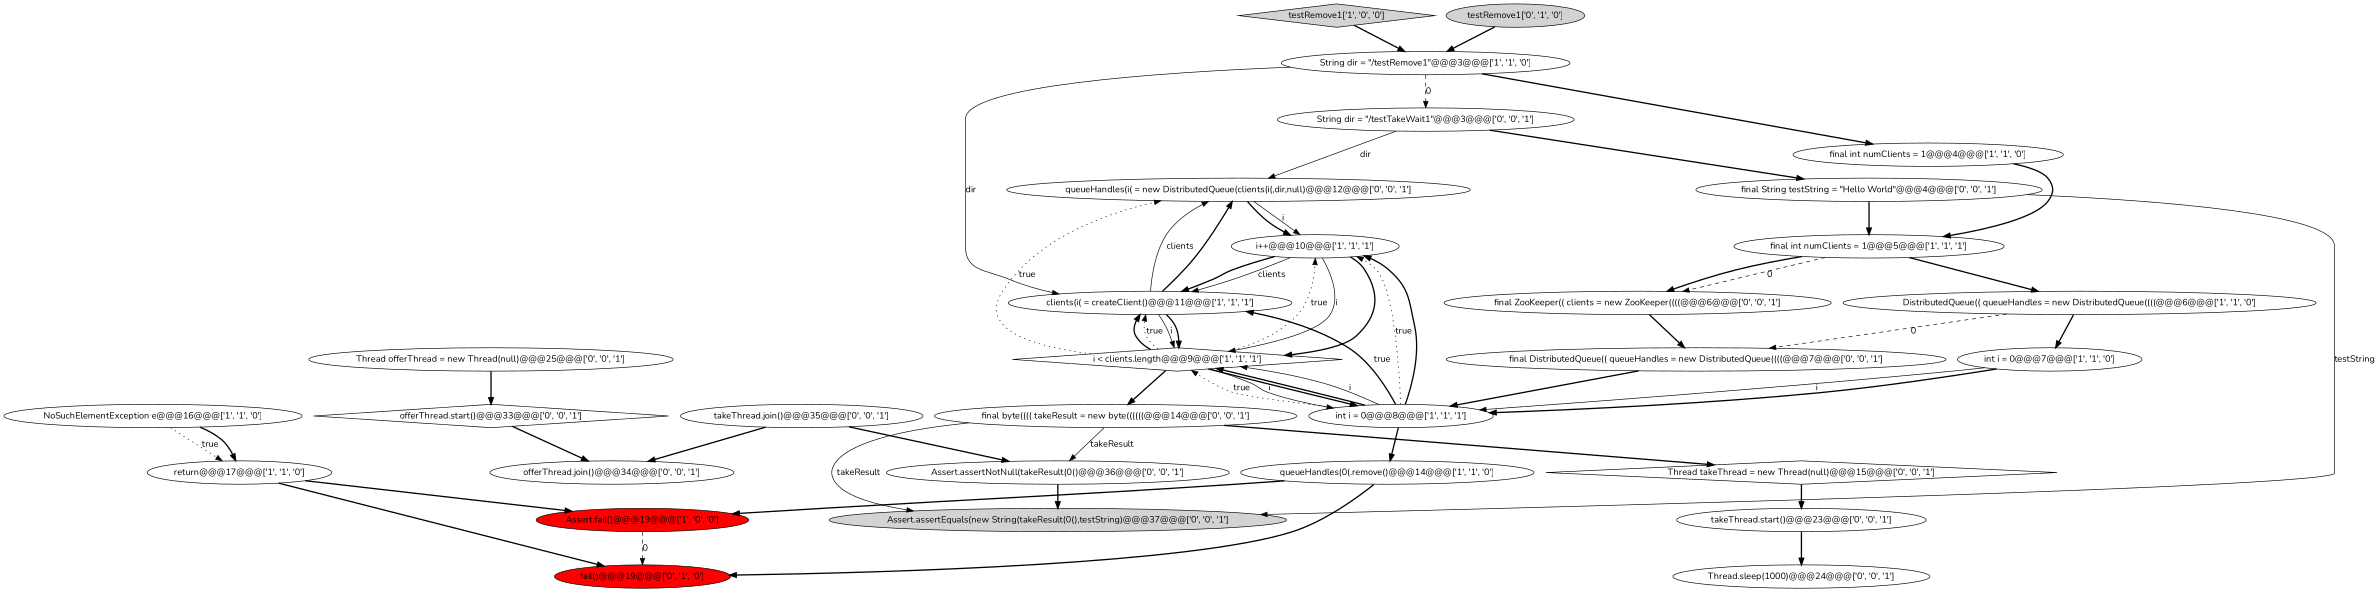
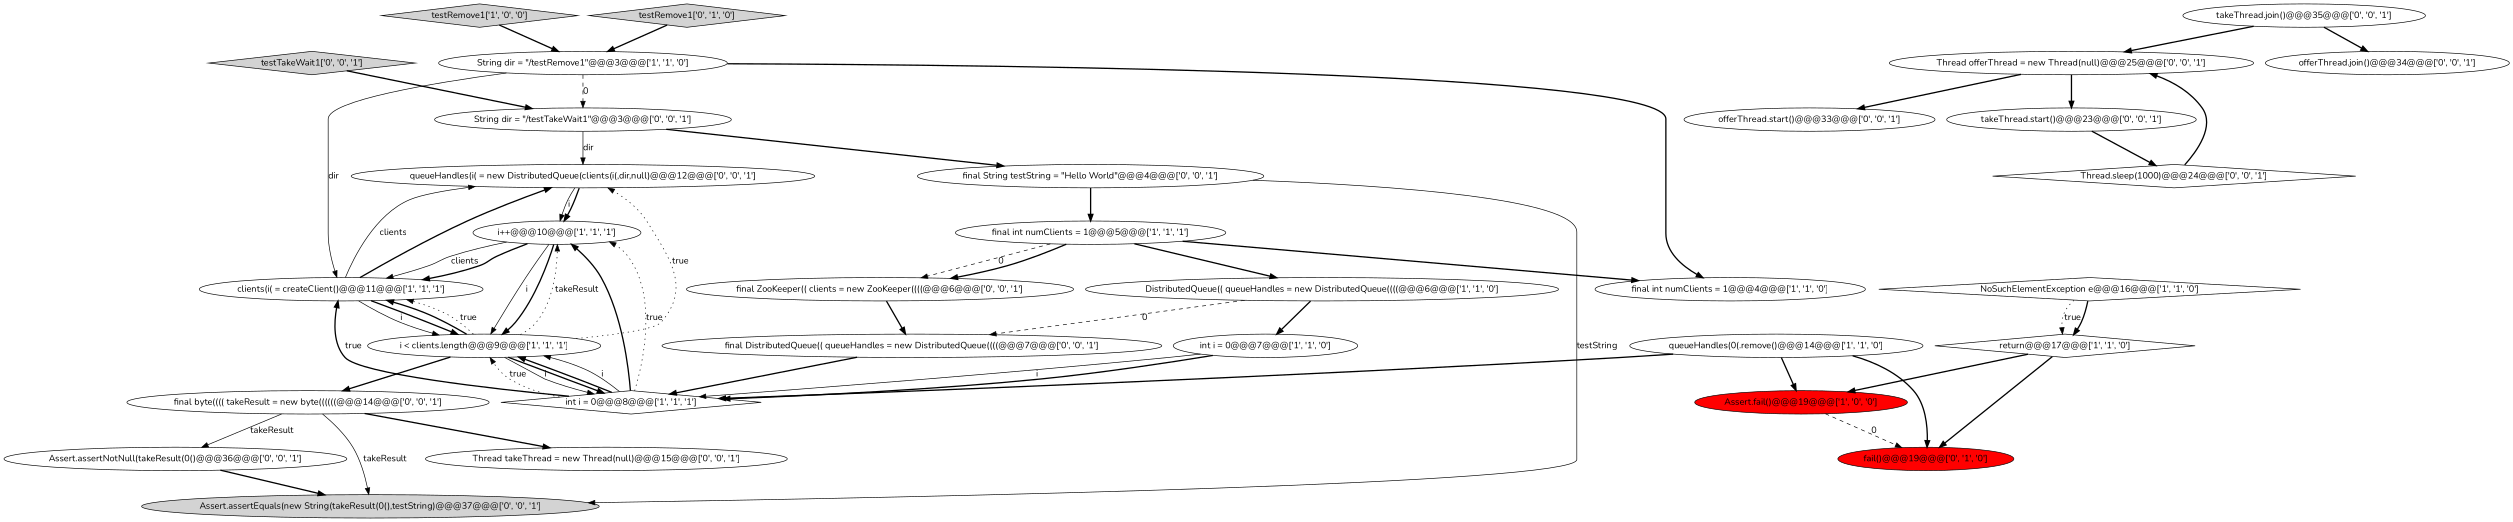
node "testRemove1['0', '1', '0']": shape ellipse -> diamond
node "testTakeWait1['0', '0', '1']": added
edge "Thread.sleep(1000)@@@24@@@['0', '0', '1']" -> "Thread offerThread = new Thread(null)@@@25@@@['0', '0', '1']": added
edge "final int numClients = 1@@@4@@@['1', '1', '0']" -> "final int numClients = 1@@@5@@@['1', '1', '1']": reversed
edge "i < clients.length@@@9@@@['1', '1', '1']" -> "i++@@@10@@@['1', '1', '1']": label "true" -> "takeResult"
node "i < clients.length@@@9@@@['1', '1', '1']": shape diamond -> ellipse
node "NoSuchElementException e@@@16@@@['1', '1', '0']": shape ellipse -> diamond
node "offerThread.start()@@@33@@@['0', '0', '1']": shape diamond -> ellipse
node "int i = 0@@@8@@@['1', '1', '1']": shape ellipse -> diamond
edge "offerThread.start()@@@33@@@['0', '0', '1']" -> "offerThread.join()@@@34@@@['0', '0', '1']": removed
edge "takeThread.join()@@@35@@@['0', '0', '1']" -> "Assert.assertNotNull(takeResult(0()@@@36@@@['0', '0', '1']": now "takeThread.join()@@@35@@@['0', '0', '1']" -> "Thread offerThread = new Thread(null)@@@25@@@['0', '0', '1']"
edge "int i = 0@@@8@@@['1', '1', '1']" -> "queueHandles(0(.remove()@@@14@@@['1', '1', '0']": reversed
node "return@@@17@@@['1', '1', '0']": shape ellipse -> diamond
node "Thread takeThread = new Thread(null)@@@15@@@['0', '0', '1']": shape diamond -> ellipse
edge "Thread takeThread = new Thread(null)@@@15@@@['0', '0', '1']" -> "takeThread.start()@@@23@@@['0', '0', '1']": now "Thread offerThread = new Thread(null)@@@25@@@['0', '0', '1']" -> "takeThread.start()@@@23@@@['0', '0', '1']"
node "Thread.sleep(1000)@@@24@@@['0', '0', '1']": shape ellipse -> diamond
